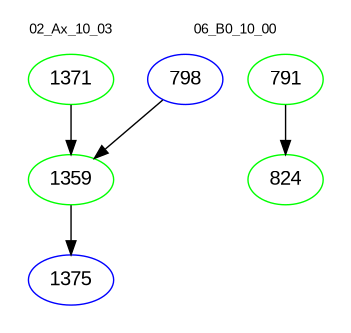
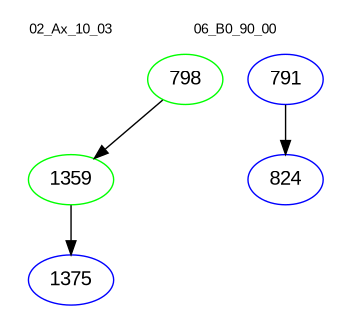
cluster "06_B0_10_00": label "06_B0_10_00" -> "06_B0_90_00"
node "1371": removed
node "798": color blue -> green
node "791": color green -> blue
node "824": color green -> blue
